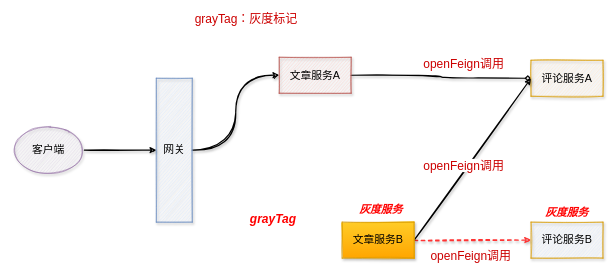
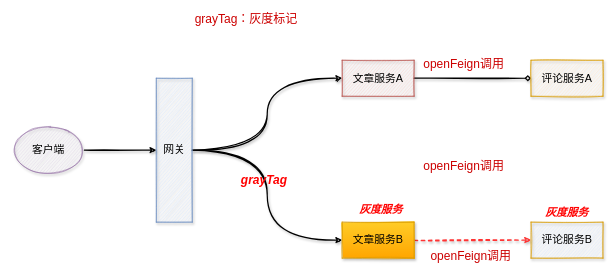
node "文章服务A": moved (315, 75) -> (378, 78)
edge "文章服务B" -> "评论服务A": removed
edge "网关" -> "文章服务B": added
node "grayTag": moved (273, 219) -> (264, 180)
